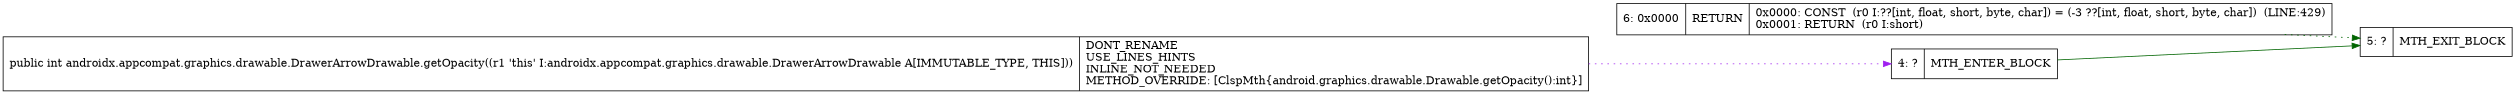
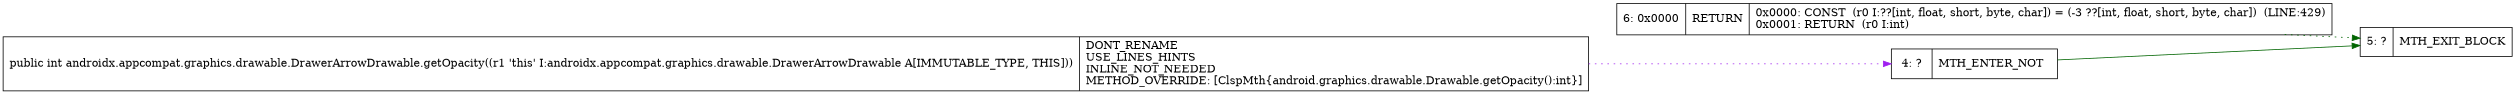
node "6: 0x0000": text "0x0001: RETURN  (r0 I:short)" -> "0x0001: RETURN  (r0 I:int)"
node "4: ?": text "MTH_ENTER_BLOCK" -> "MTH_ENTER_NOT"
